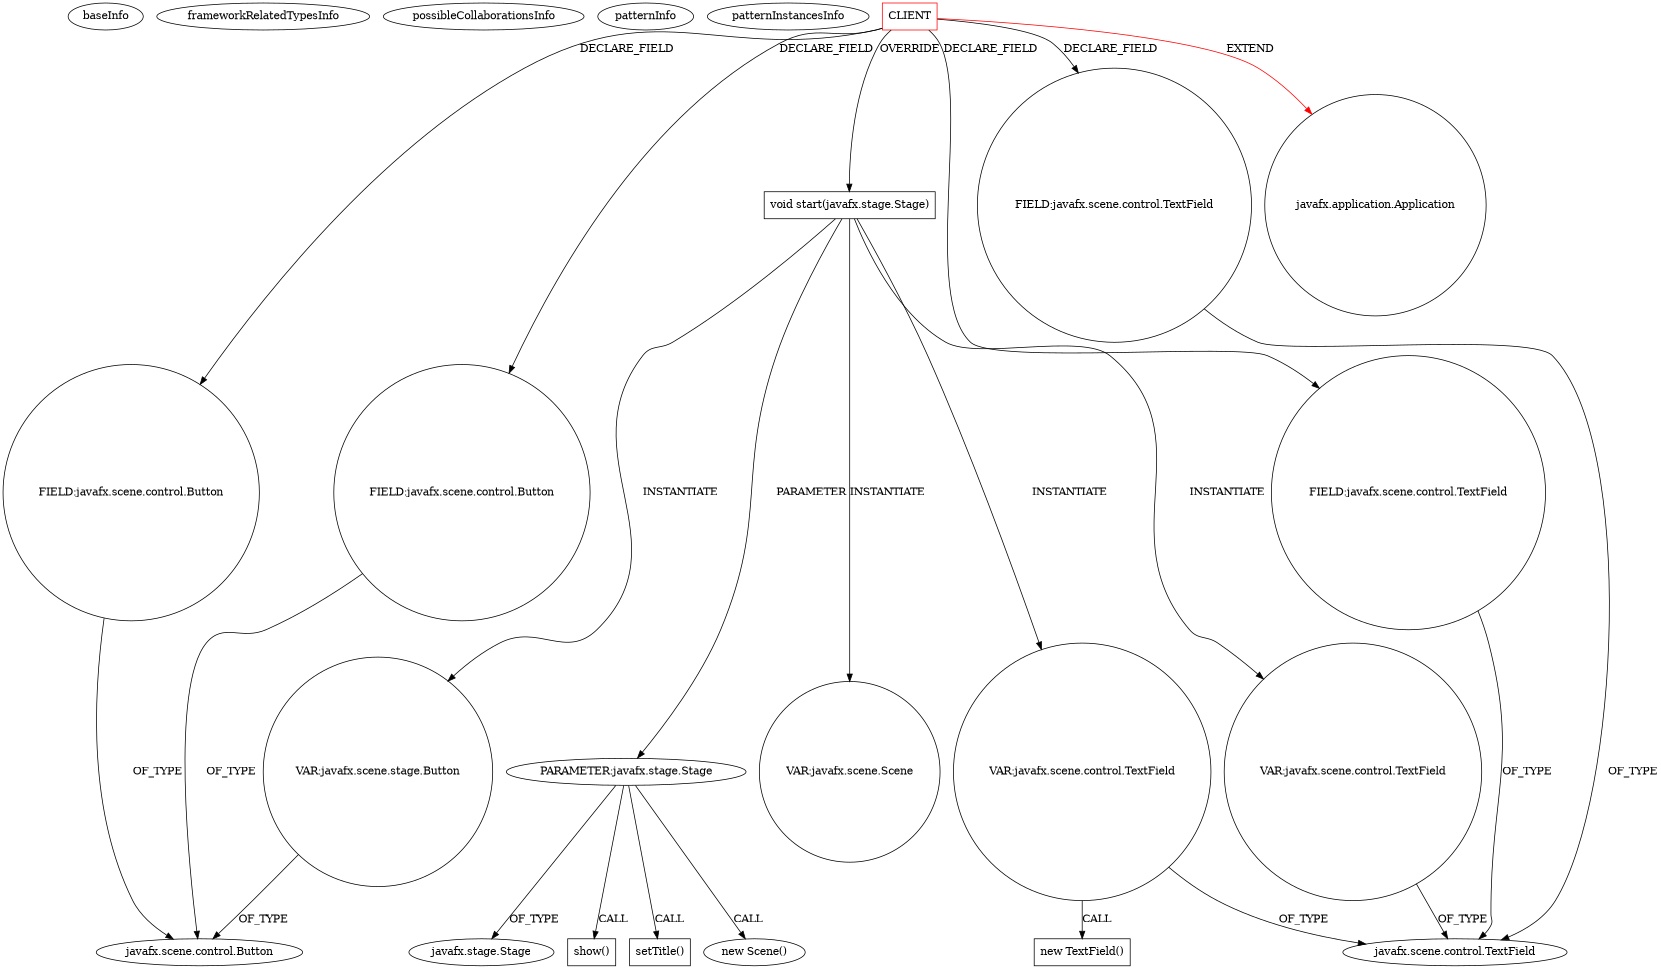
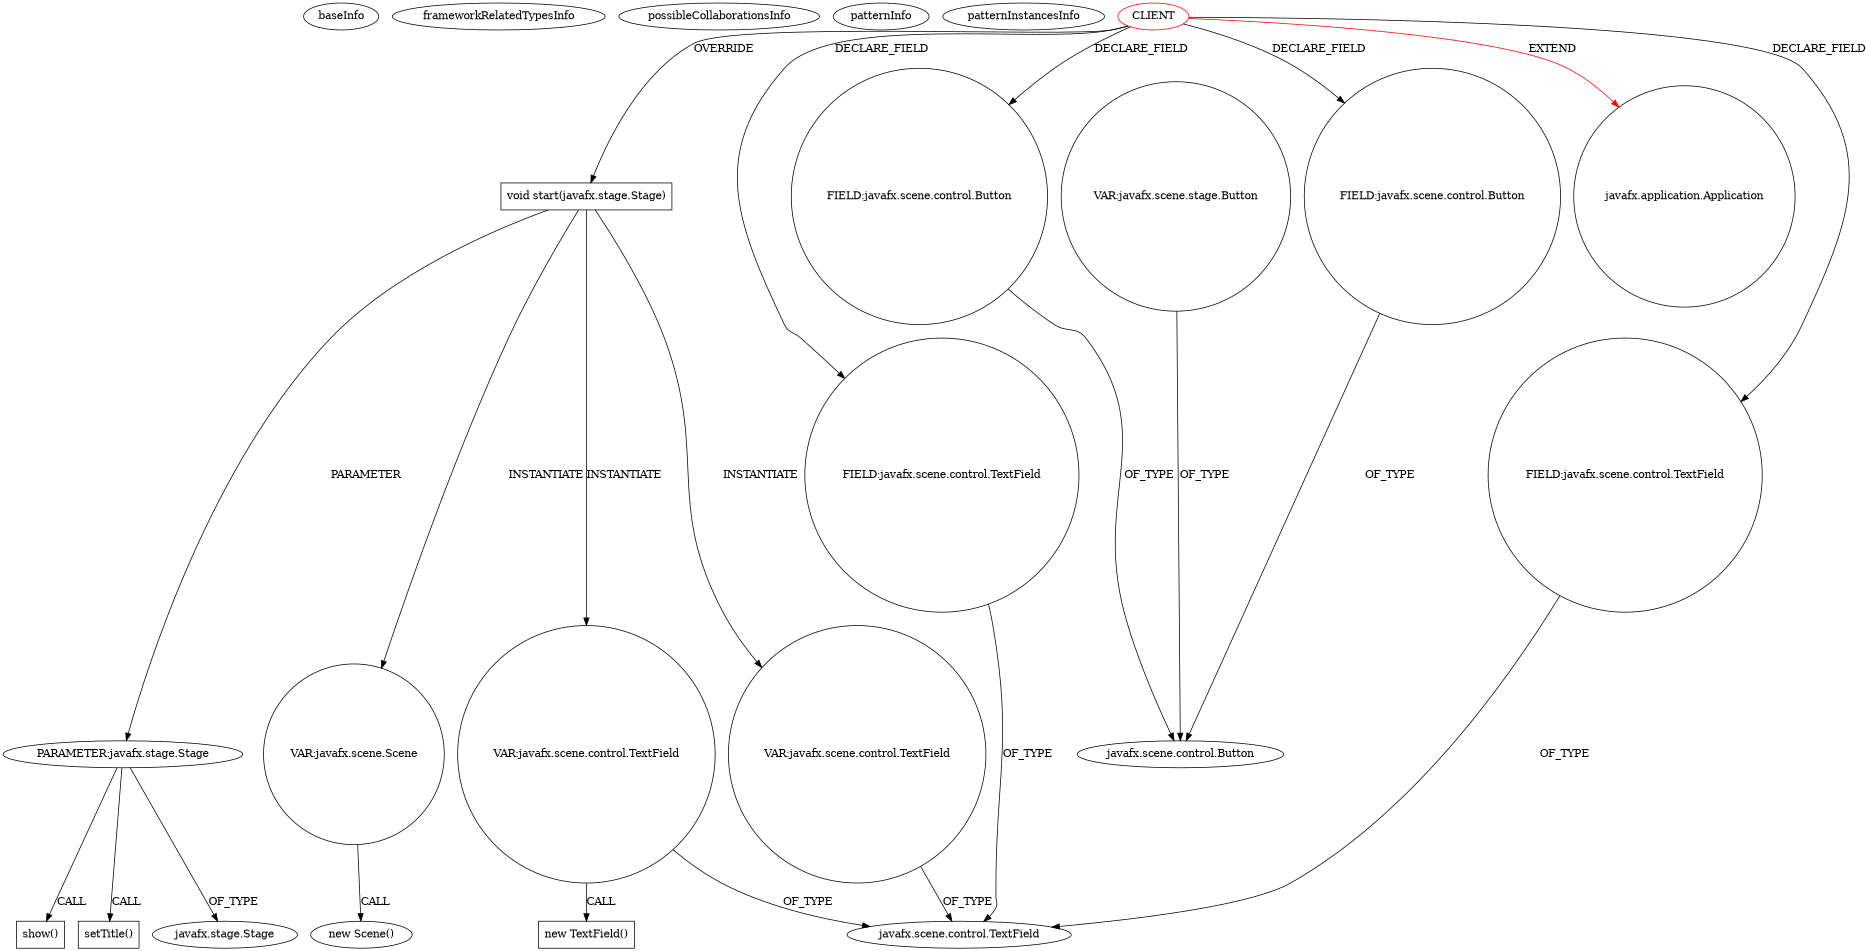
node "CLIENT": shape box -> ellipse
edge "void start(javafx.stage.Stage)" -> "VAR:javafx.scene.stage.Button": removed, label "INSTANTIATE"
edge "PARAMETER:javafx.stage.Stage" -> "new Scene()": now "VAR:javafx.scene.Scene" -> "new Scene()"
